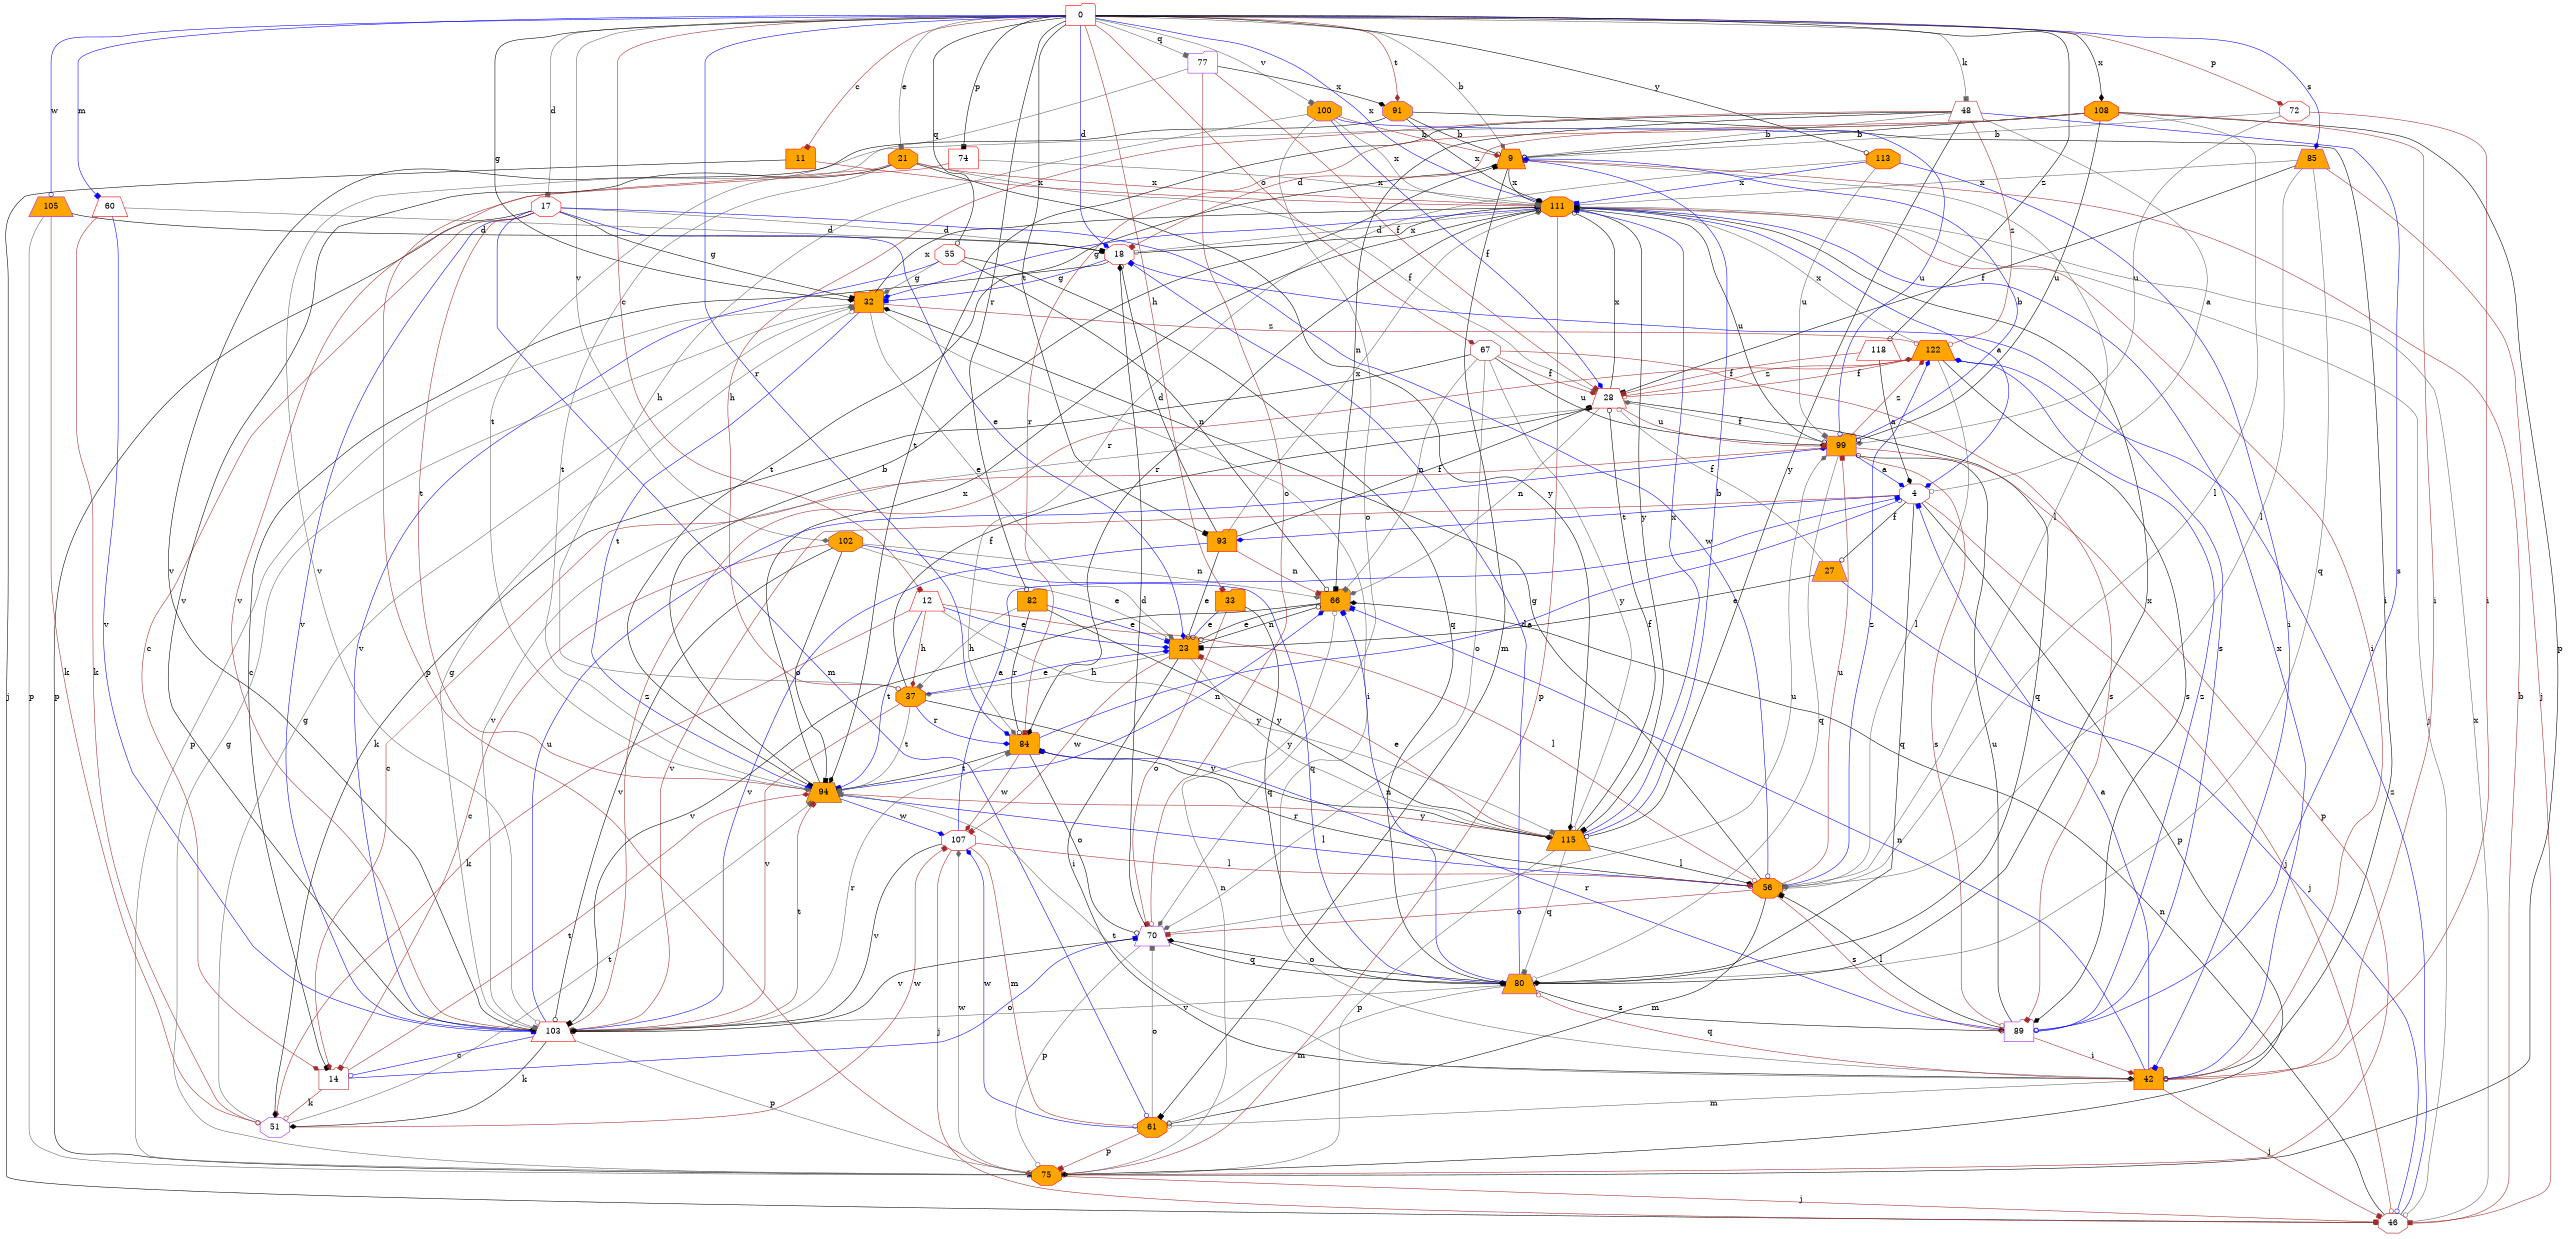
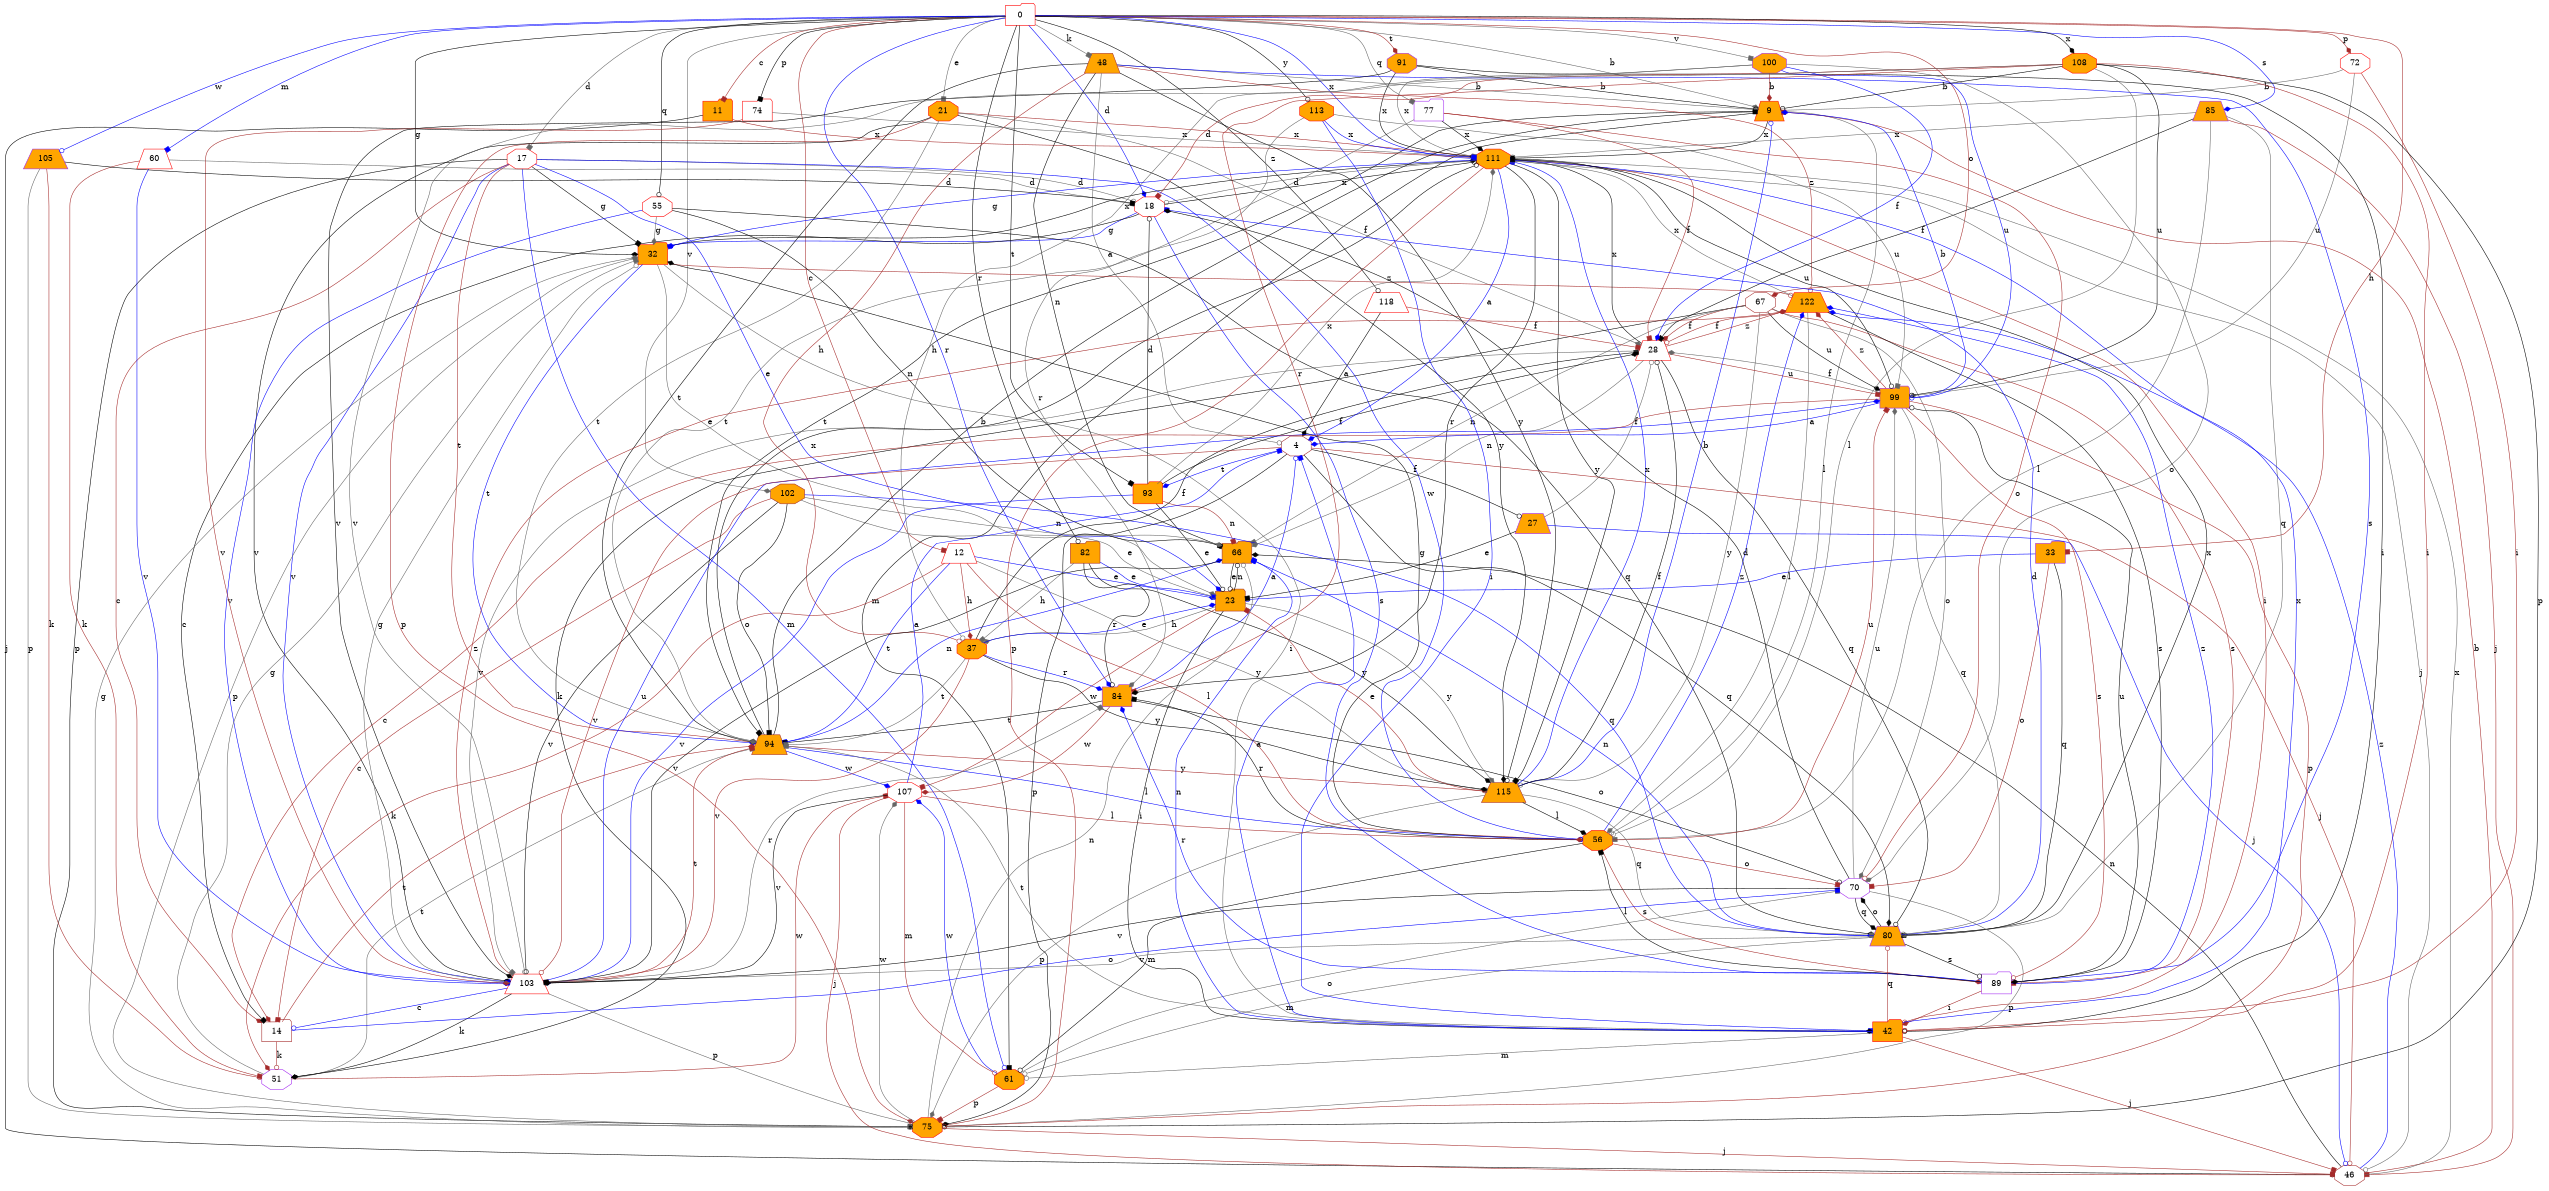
edge "77" -> "91": now "77" -> "111"
node "48": fillcolor white -> orange
node "33": color red -> purple
edge "60" -> "51": arrowhead odot -> box
node "70": shape trapezium -> octagon
